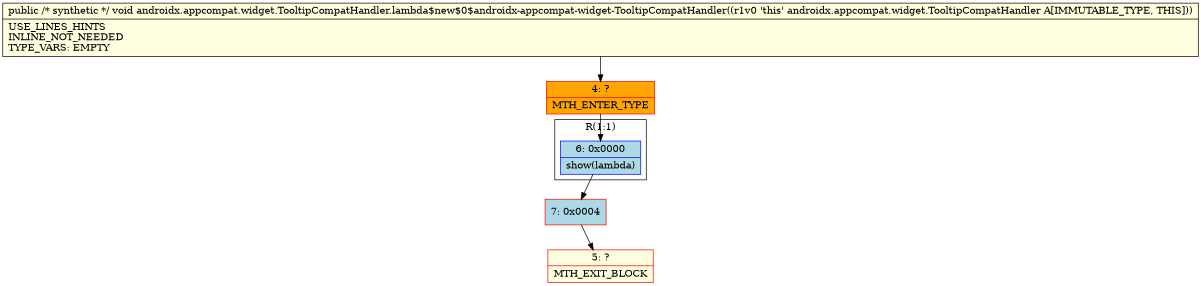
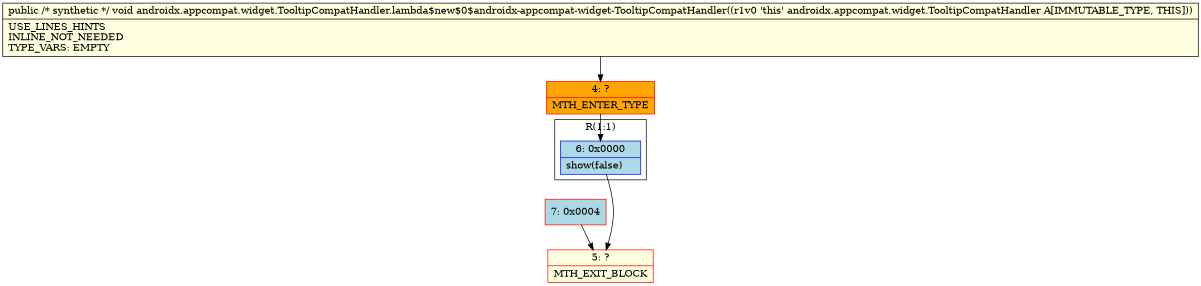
node "6: 0x0000": text "show(lambda)" -> "show(false)"
edge "6: 0x0000" -> "7: 0x0004": now "6: 0x0000" -> "5: ?"
